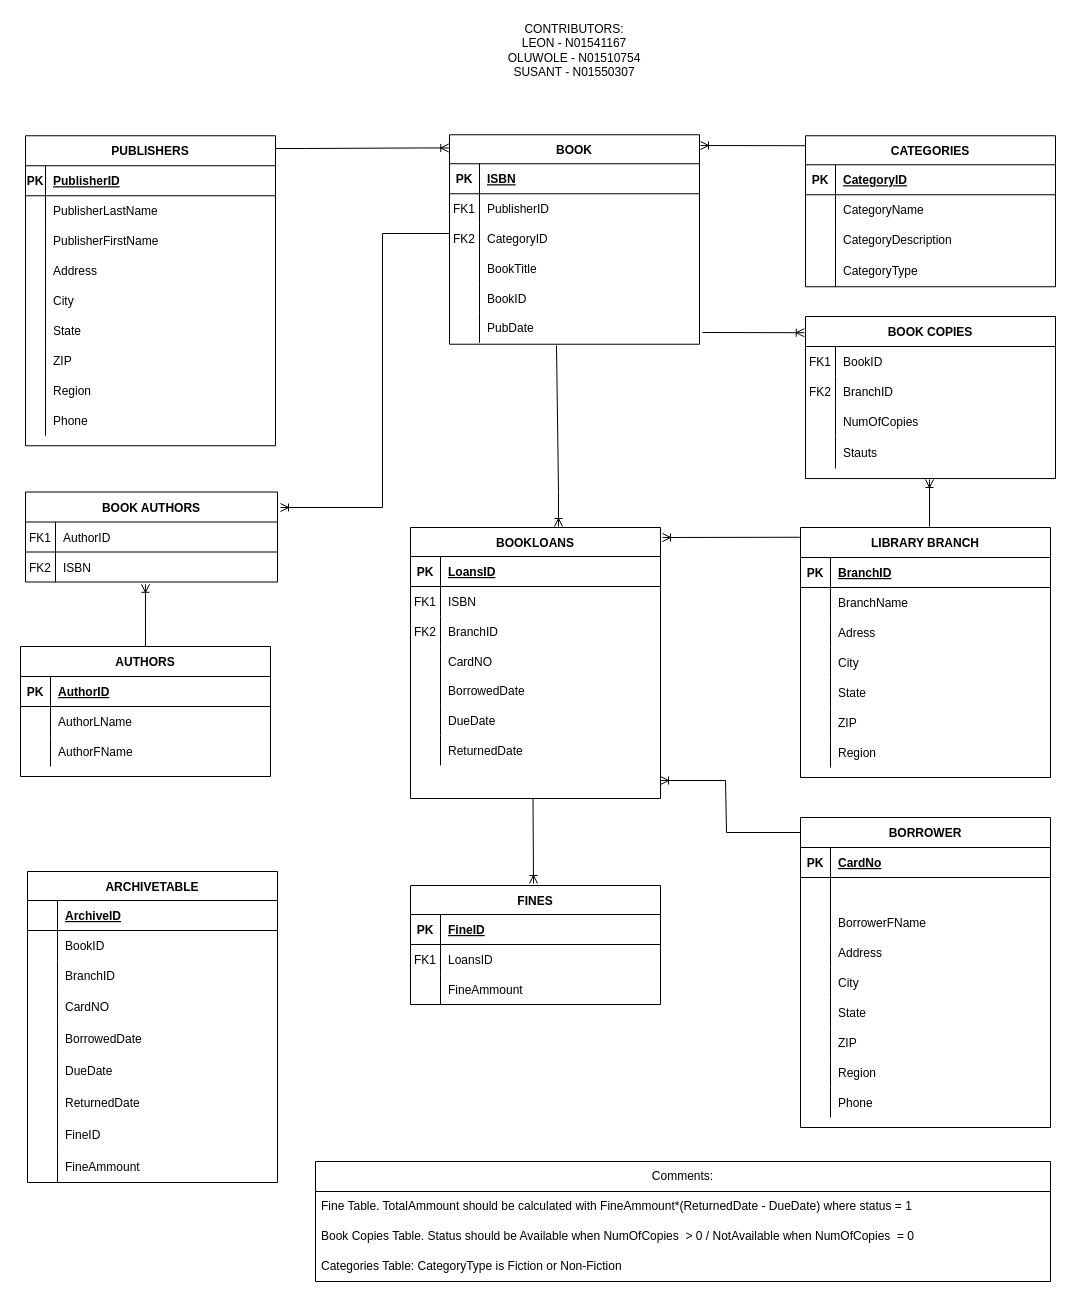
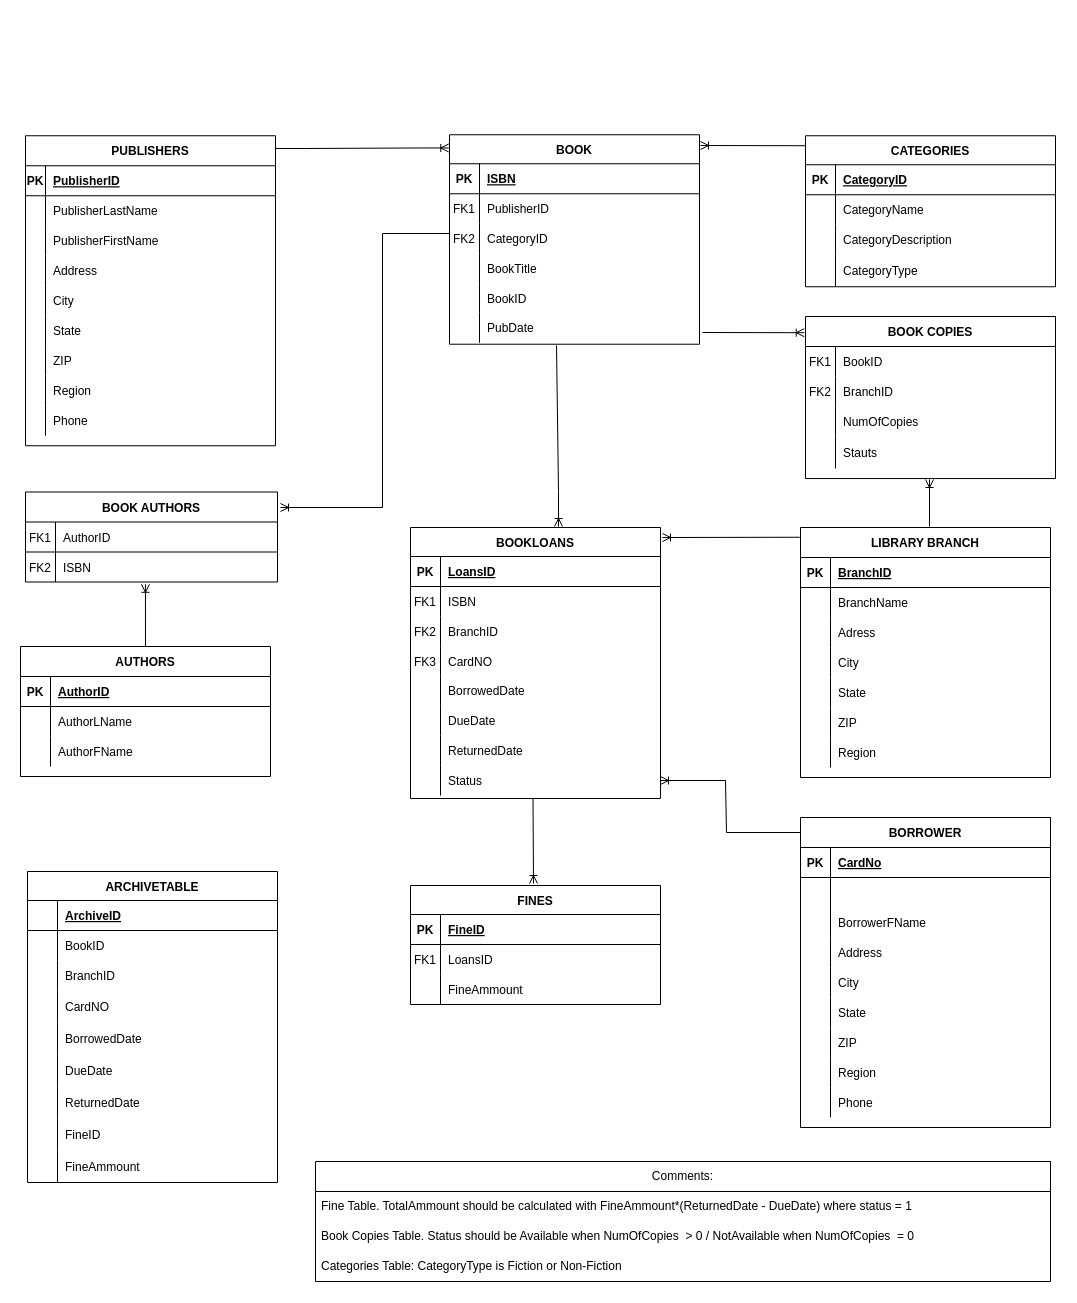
node "CONTRIBUTORS: LEON - N01541167 OLUWOLE - N01510754 SUSANT - N01550307": removed
node "FK3": added
node "Status": added
